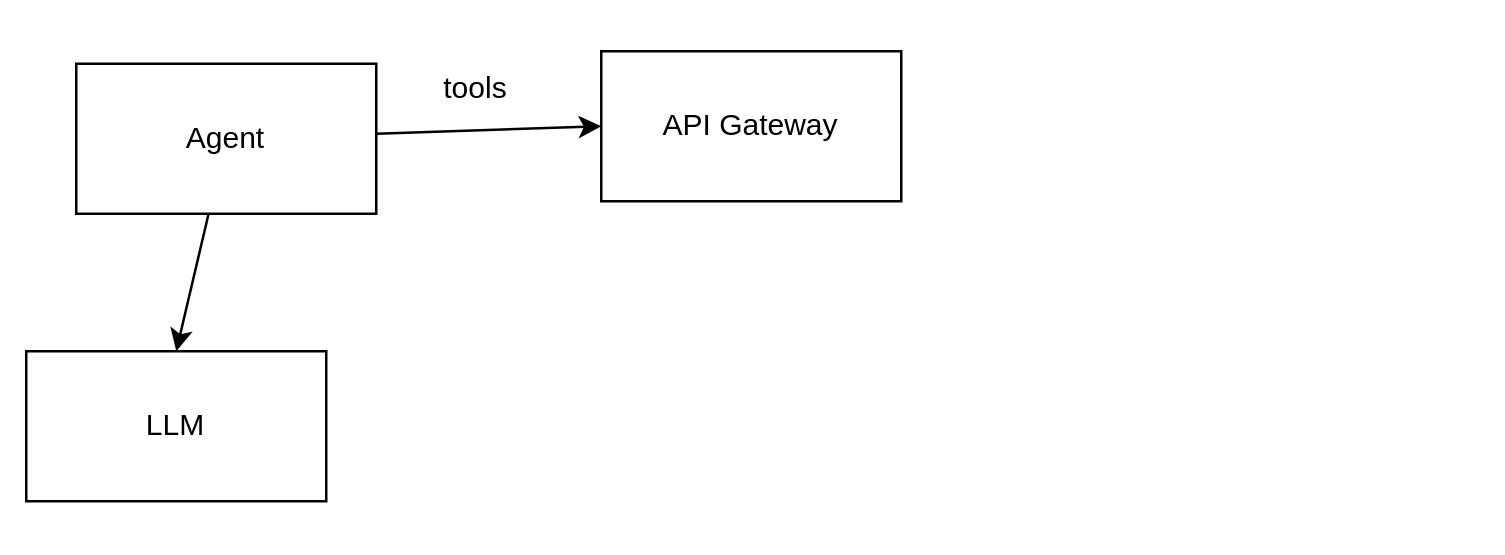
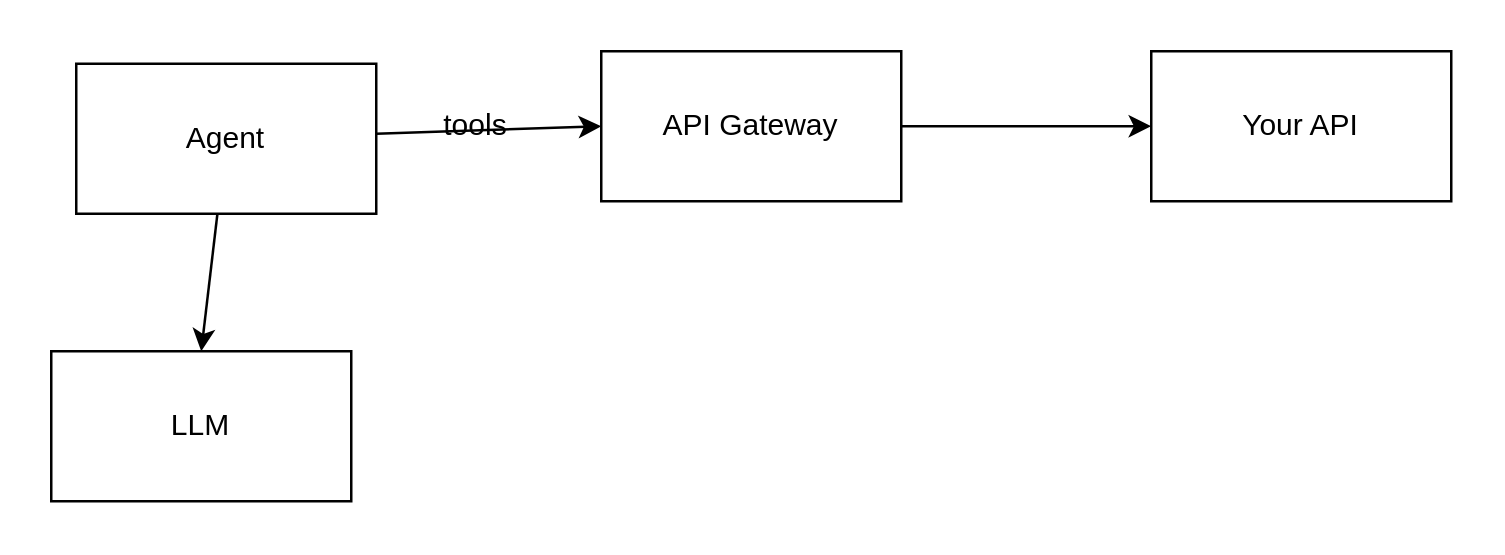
node "tools": moved (476, 89) -> (476, 126)
edge "API Gateway" -> "Your API": added
node "Your API": added
node "LLM": moved (176, 426) -> (201, 426)
